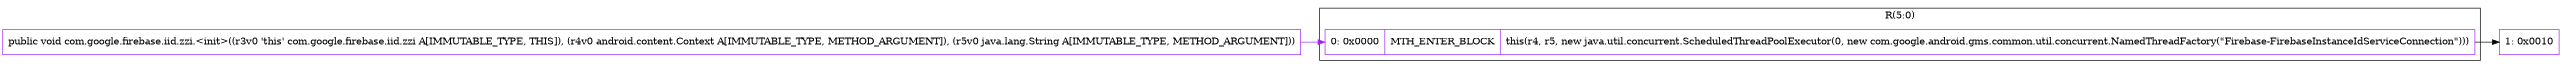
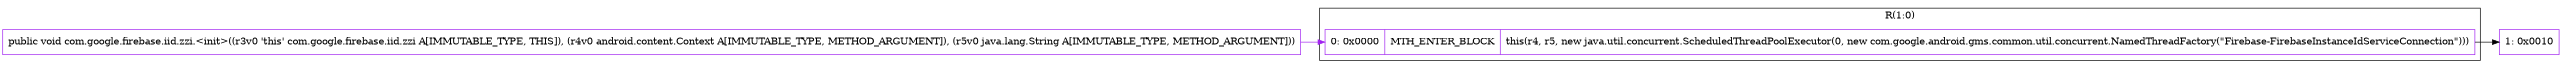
cluster "R(5:0)": label "R(5:0)" -> "R(1:0)"
